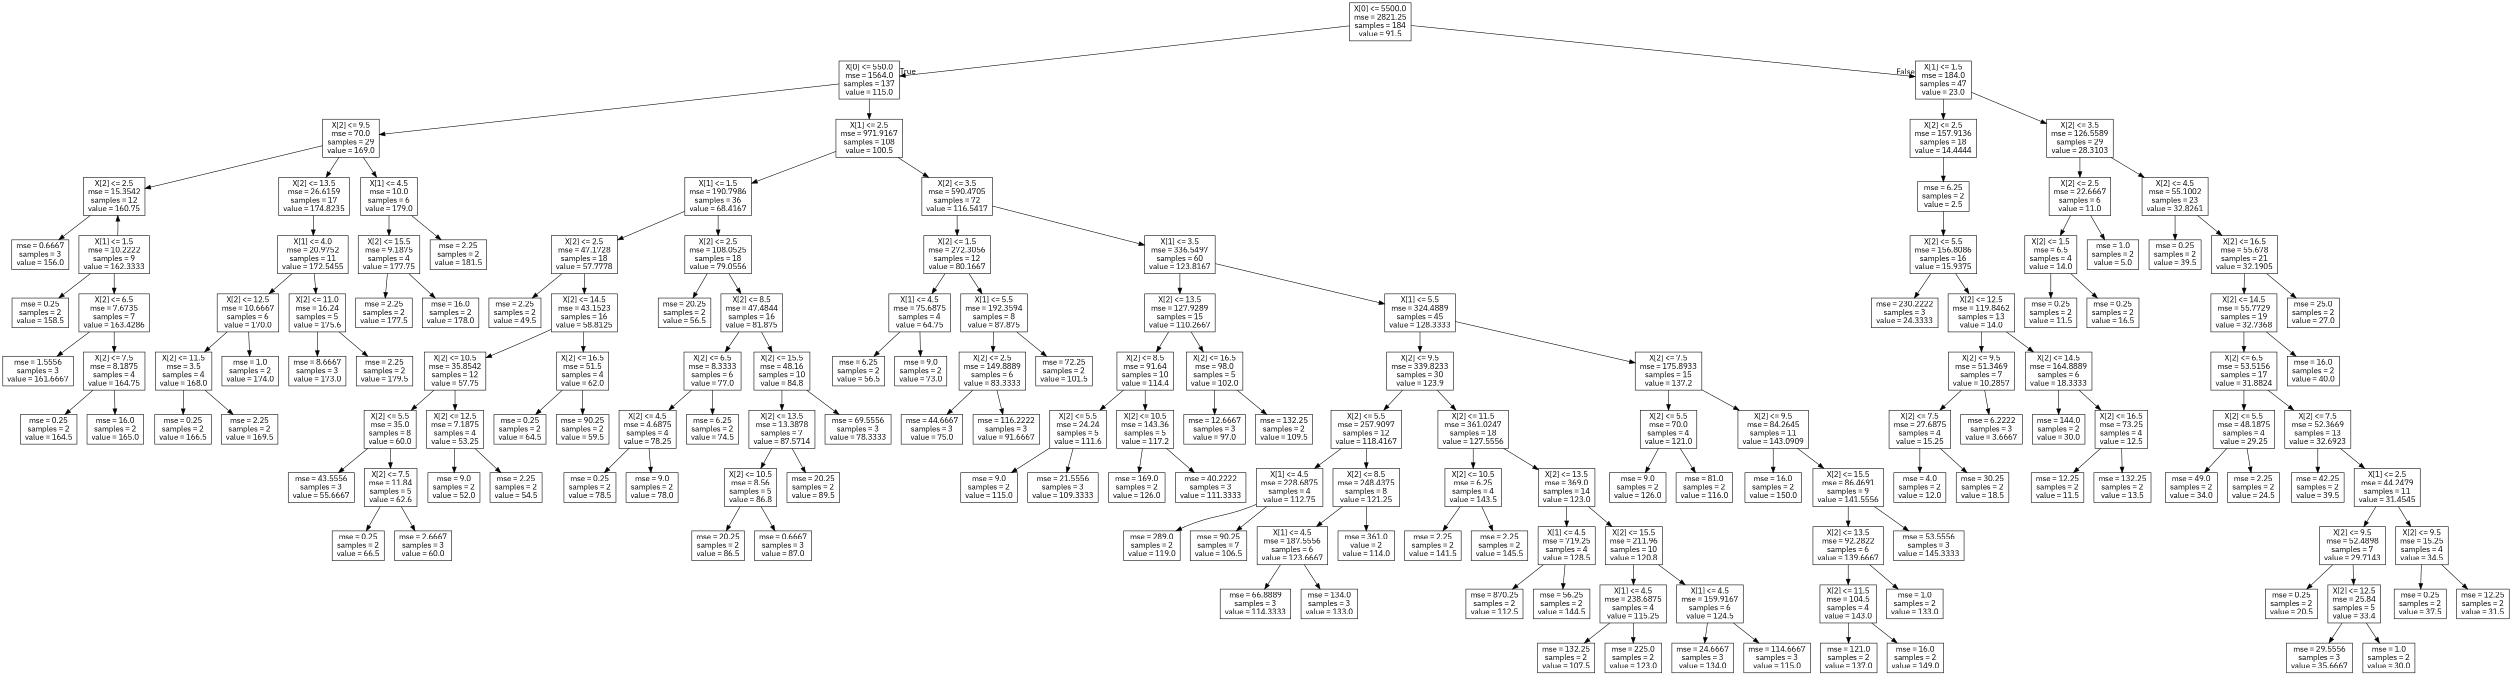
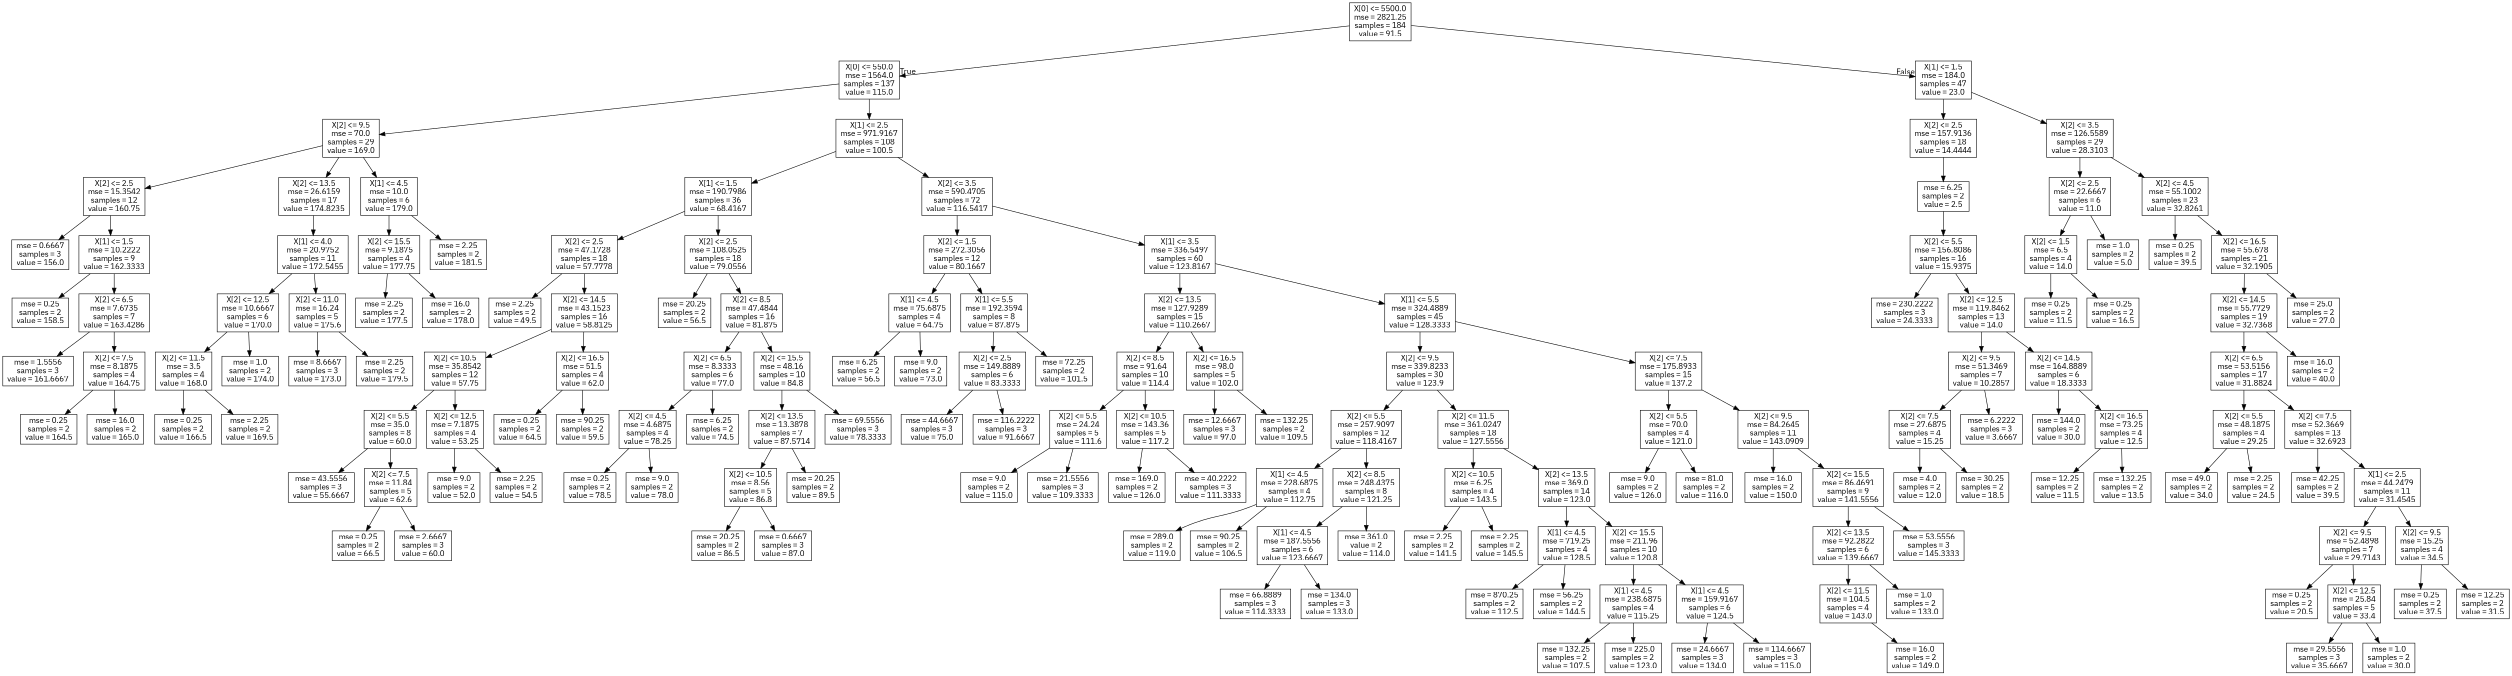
edge "X[1] <= 1.5 mse = 10.2222 samples = 9 value = 162.3333" -> "X[2] <= 2.5 mse = 15.3542 samples = 12 value = 160.75": reversed
node "mse = 90.25 samples = 7 value = 106.5": label "mse = 90.25 samples = 7 value = 106.5" -> "mse = 90.25 samples = 2 value = 106.5"
node "mse = 121.0 samples = 2 value = 137.0": removed
